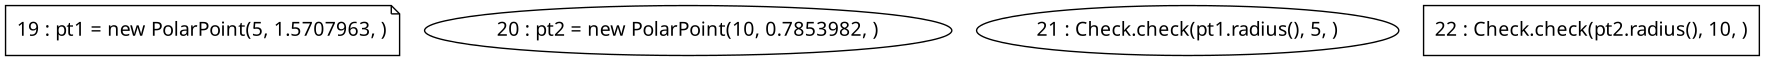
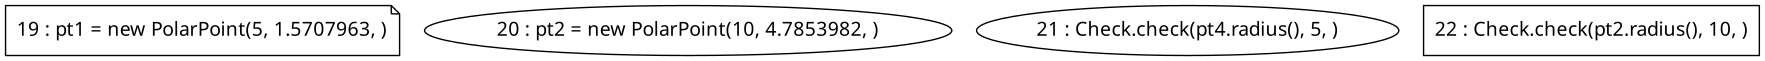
node "20 : pt2 = new PolarPoint(10, 0.7853982, )": label "20 : pt2 = new PolarPoint(10, 0.7853982, )" -> "20 : pt2 = new PolarPoint(10, 4.7853982, )"
node "21 : Check.check(pt1.radius(), 5, )": label "21 : Check.check(pt1.radius(), 5, )" -> "21 : Check.check(pt4.radius(), 5, )"
